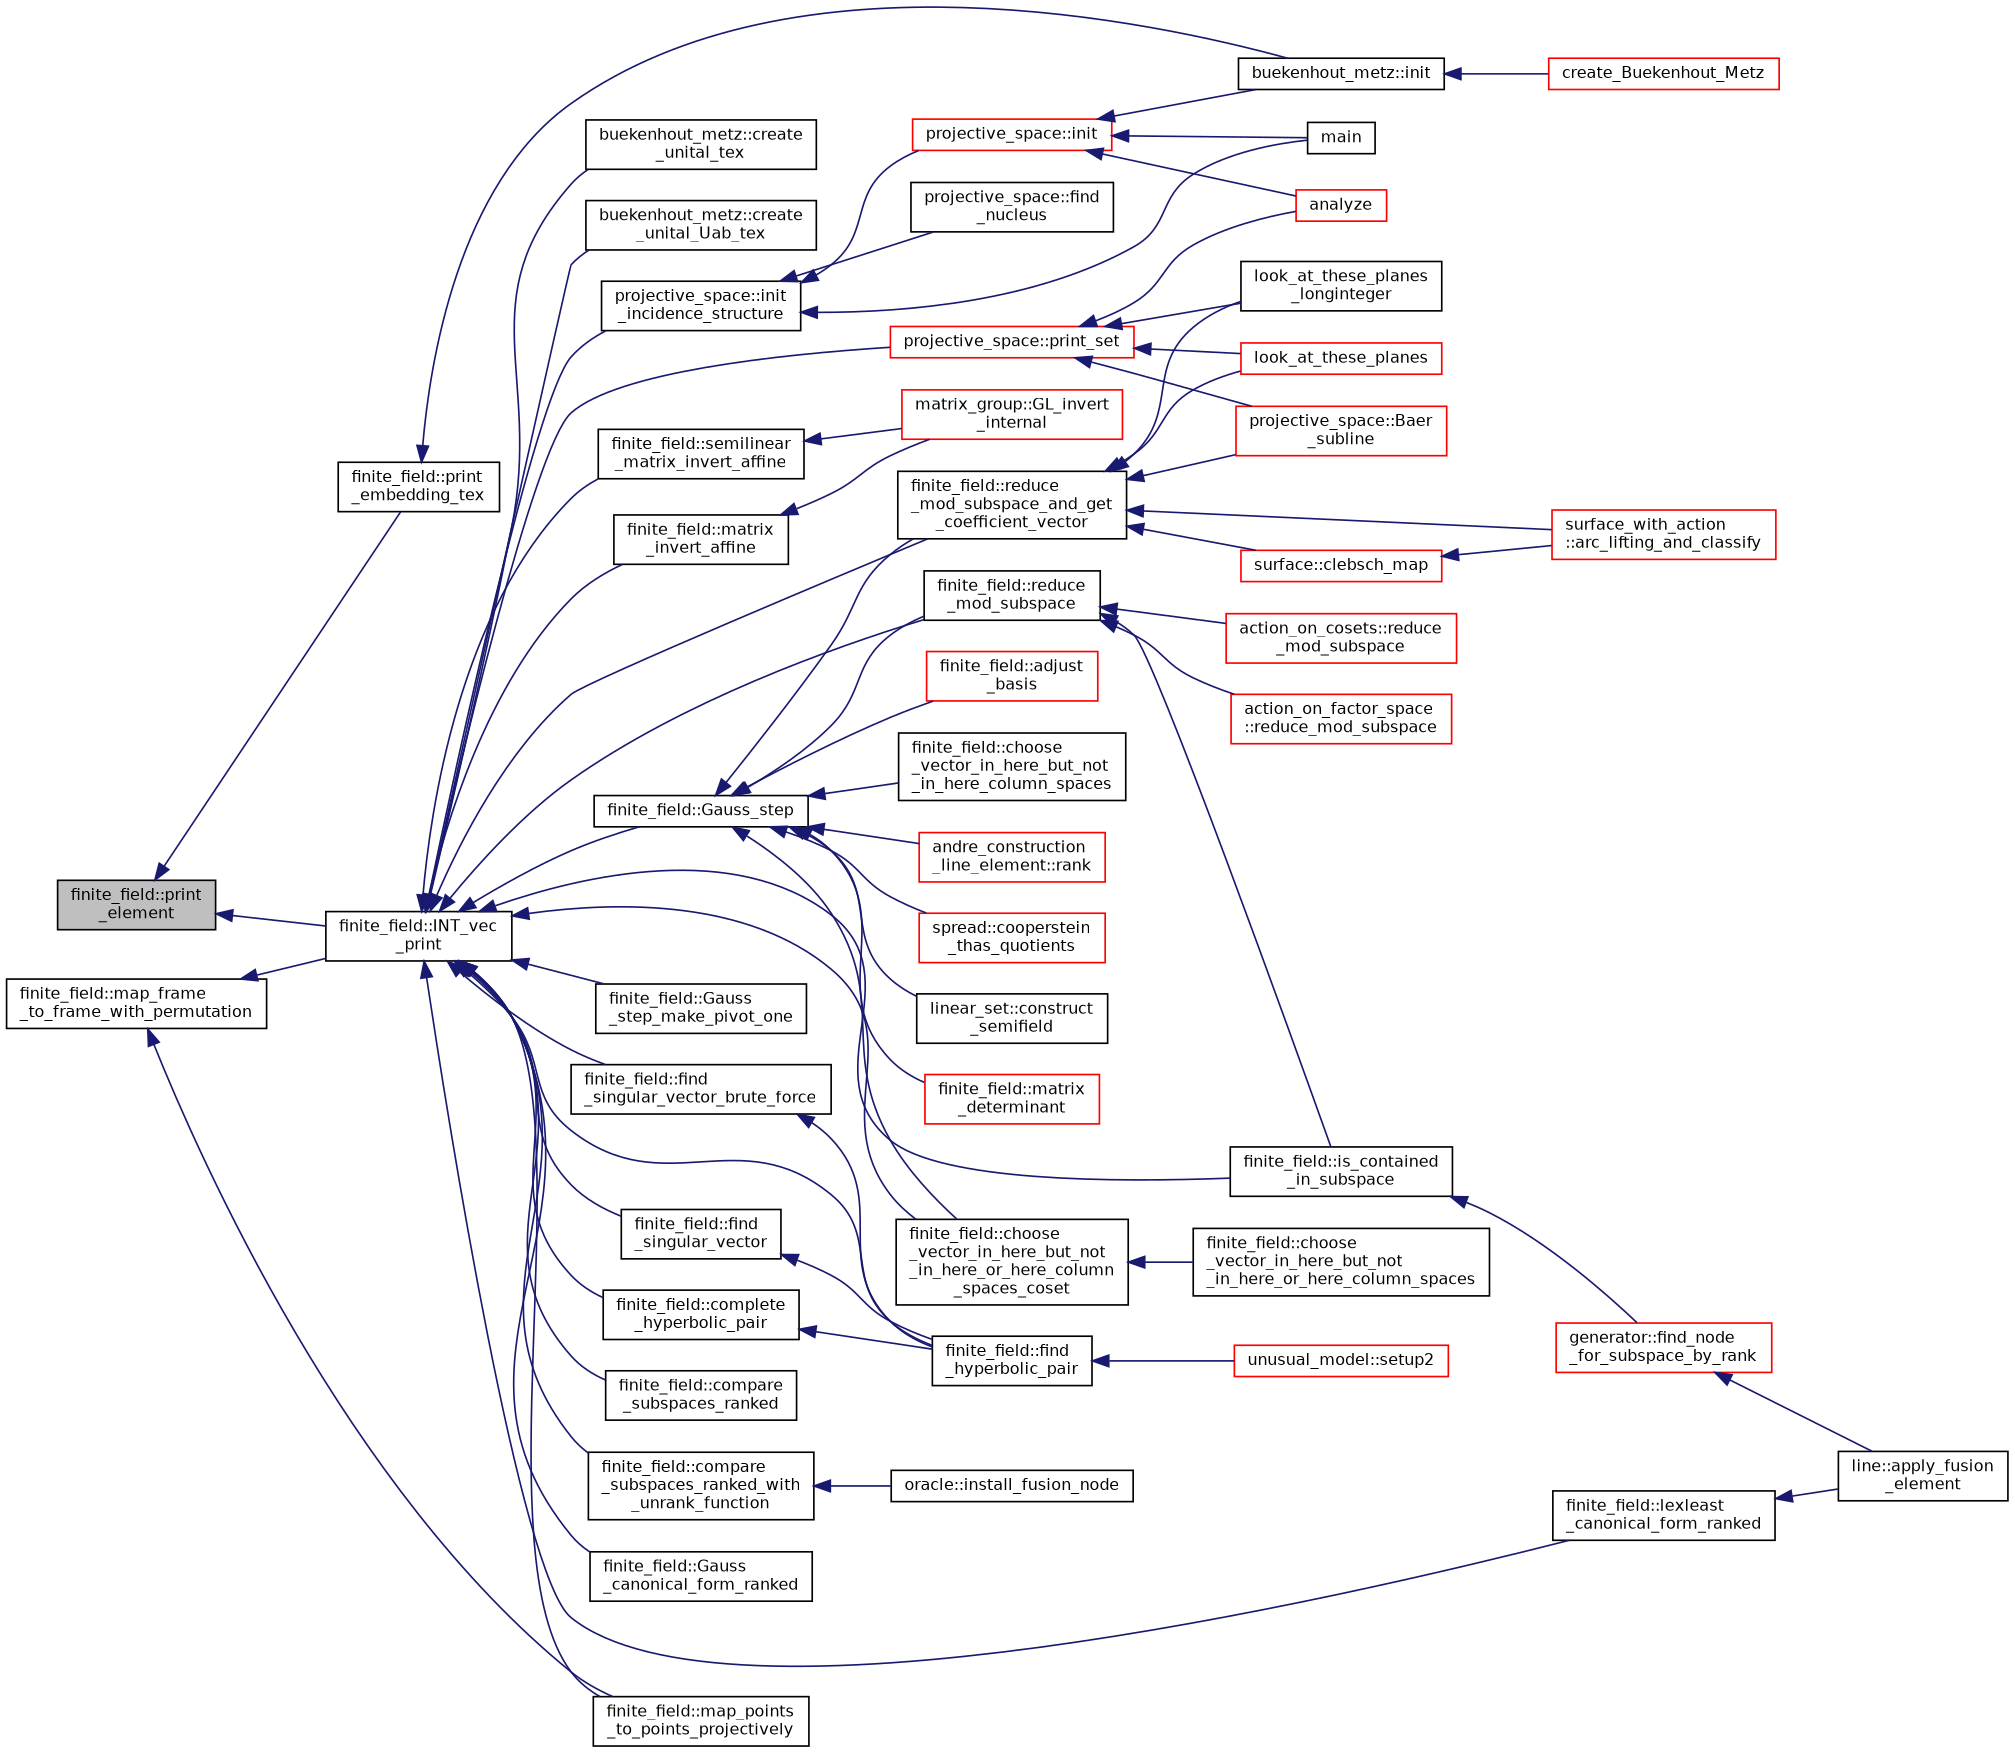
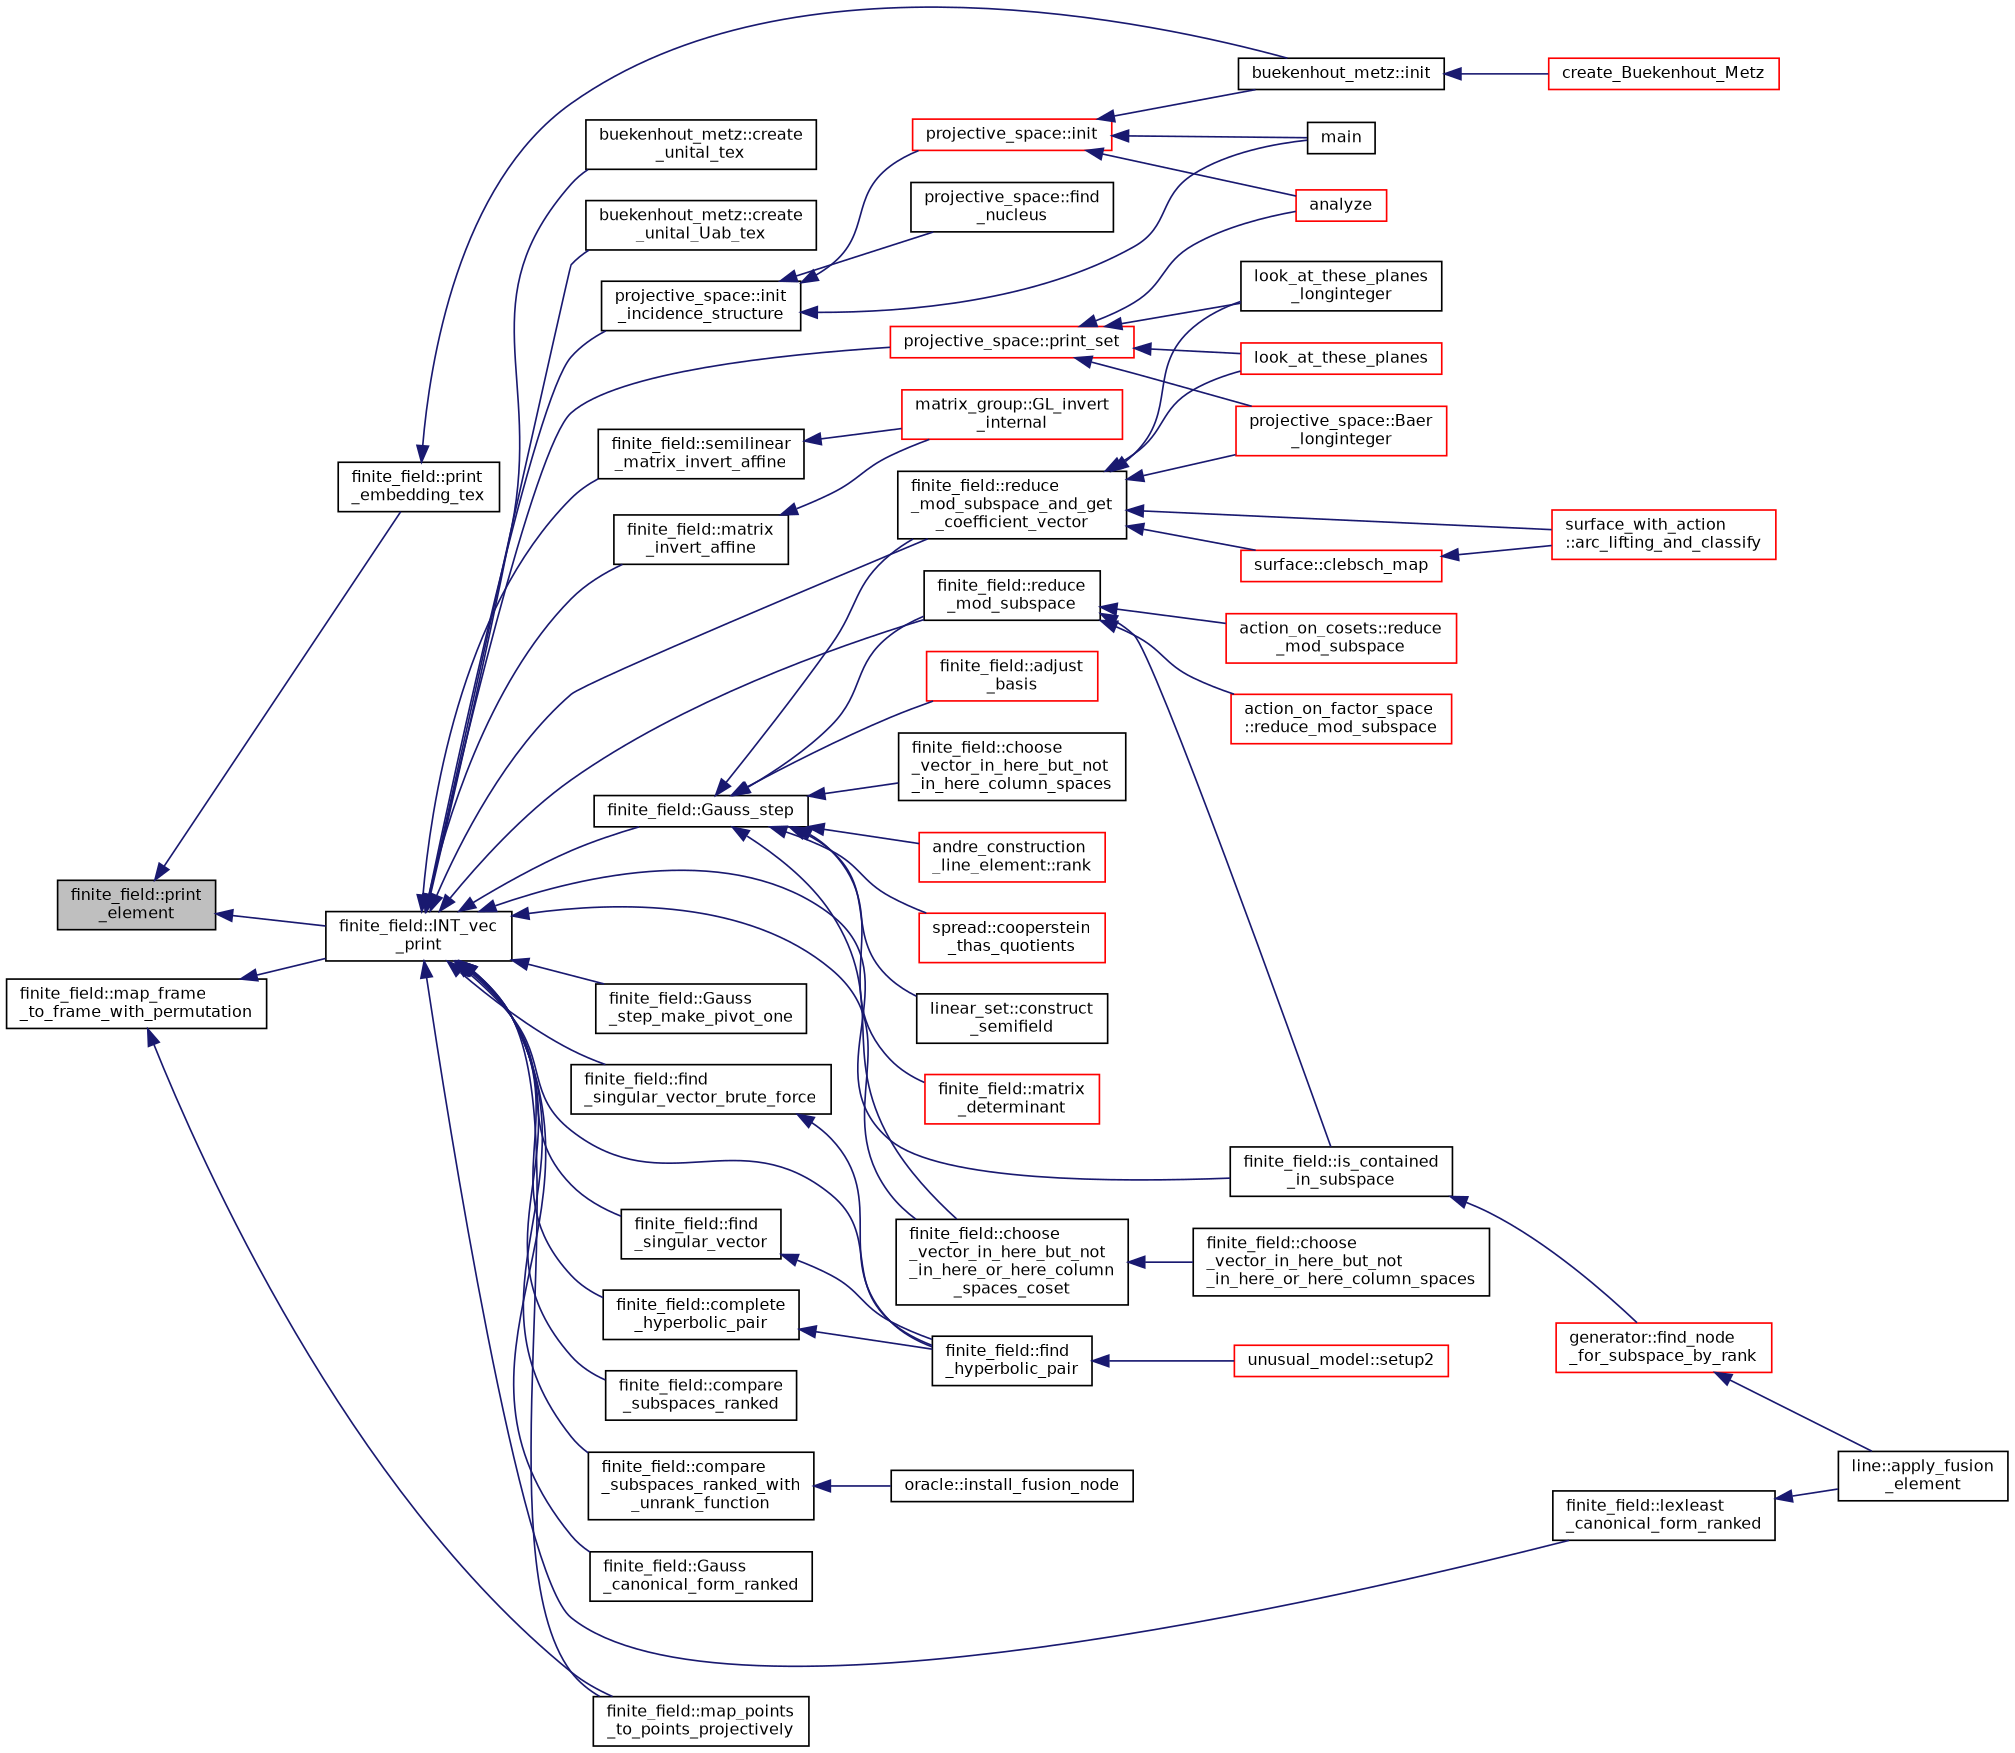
node "projective_space::Baer _subline": label "projective_space::Baer _subline" -> "projective_space::Baer _longinteger"
